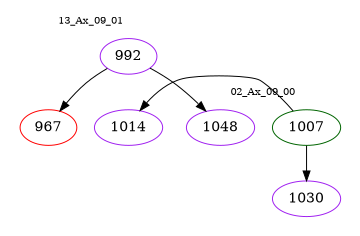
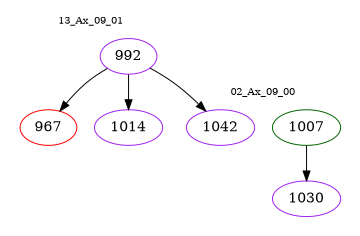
edge "1007" -> "1014": now "992" -> "1014"
node "1048": label "1048" -> "1042"
